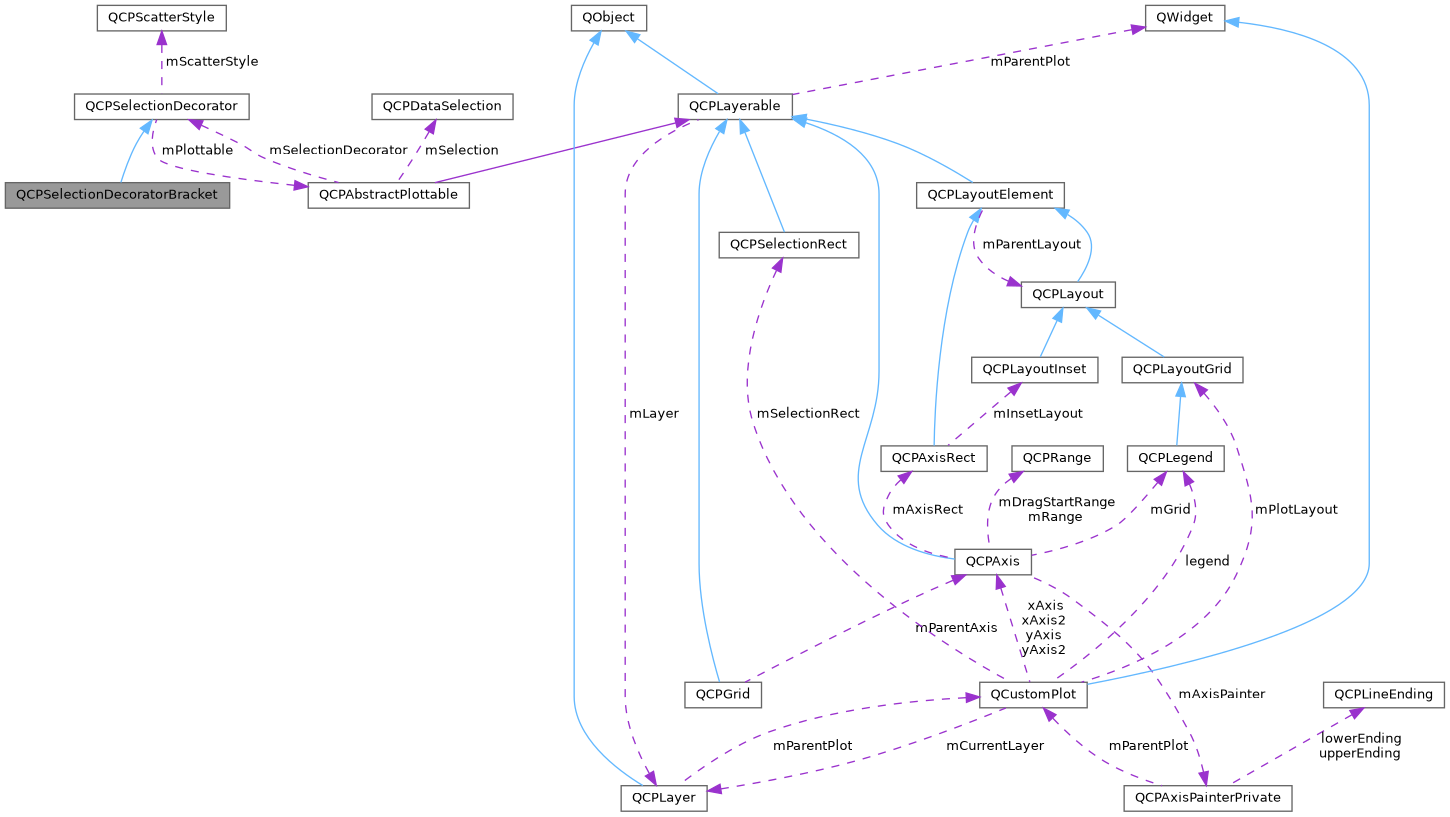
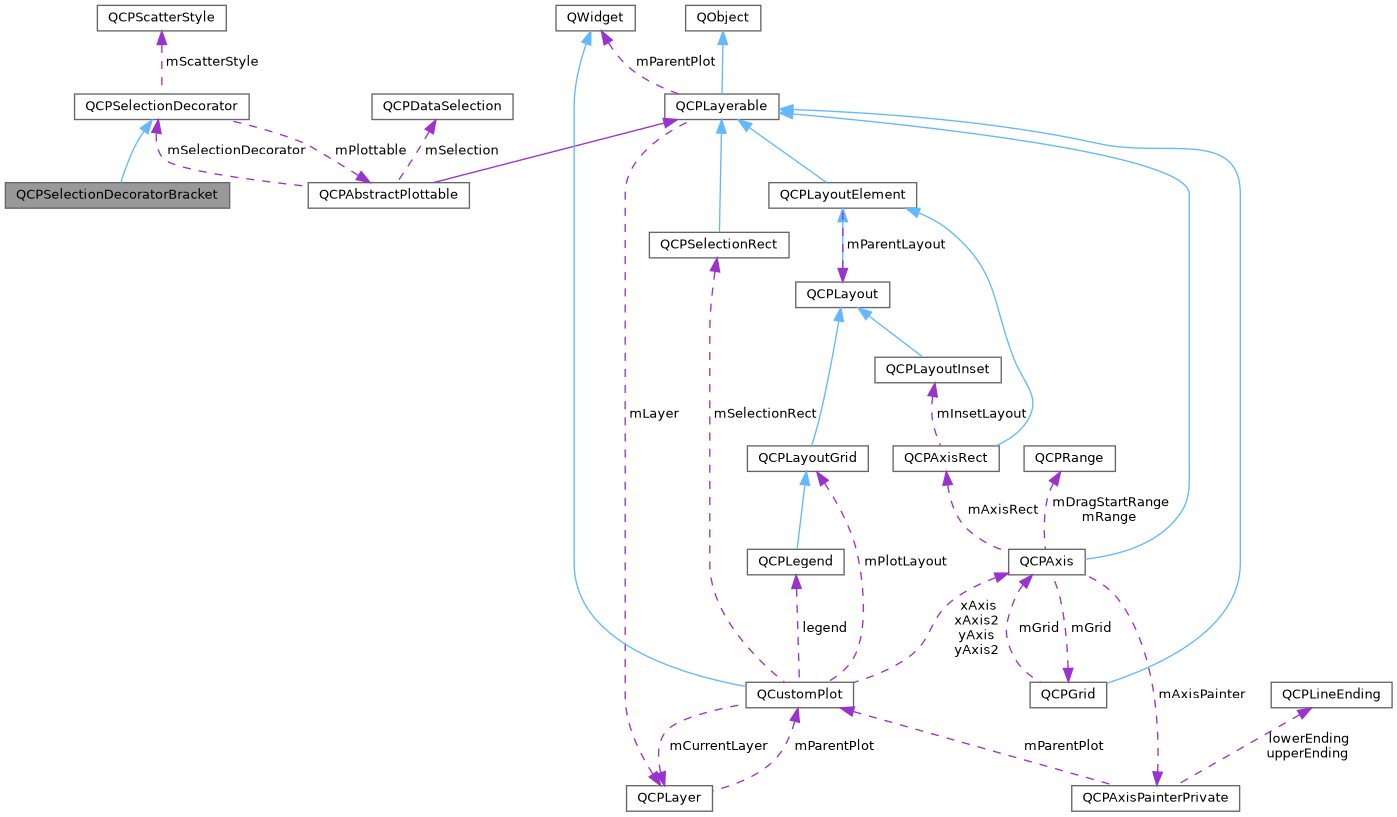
edge "QCPLayer" -> "QObject": removed
edge "QCPAxis" -> "QCPLegend": now "QCPAxis" -> "QCPGrid"
edge "QCPGrid" -> "QCPAxis": label " mParentAxis" -> " mGrid"
